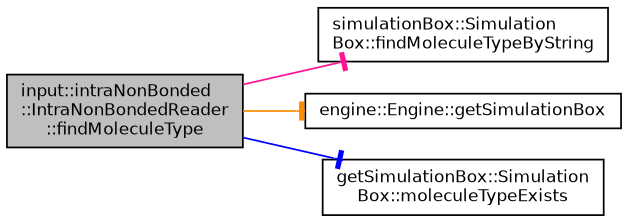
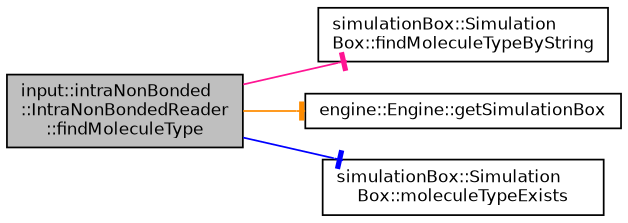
node "getSimulationBox::Simulation Box::moleculeTypeExists": label "getSimulationBox::Simulation Box::moleculeTypeExists" -> "simulationBox::Simulation Box::moleculeTypeExists"
